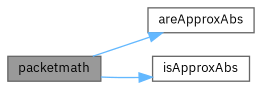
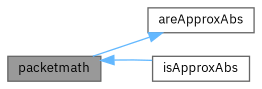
edge "packetmath" -> "isApproxAbs": reversed
